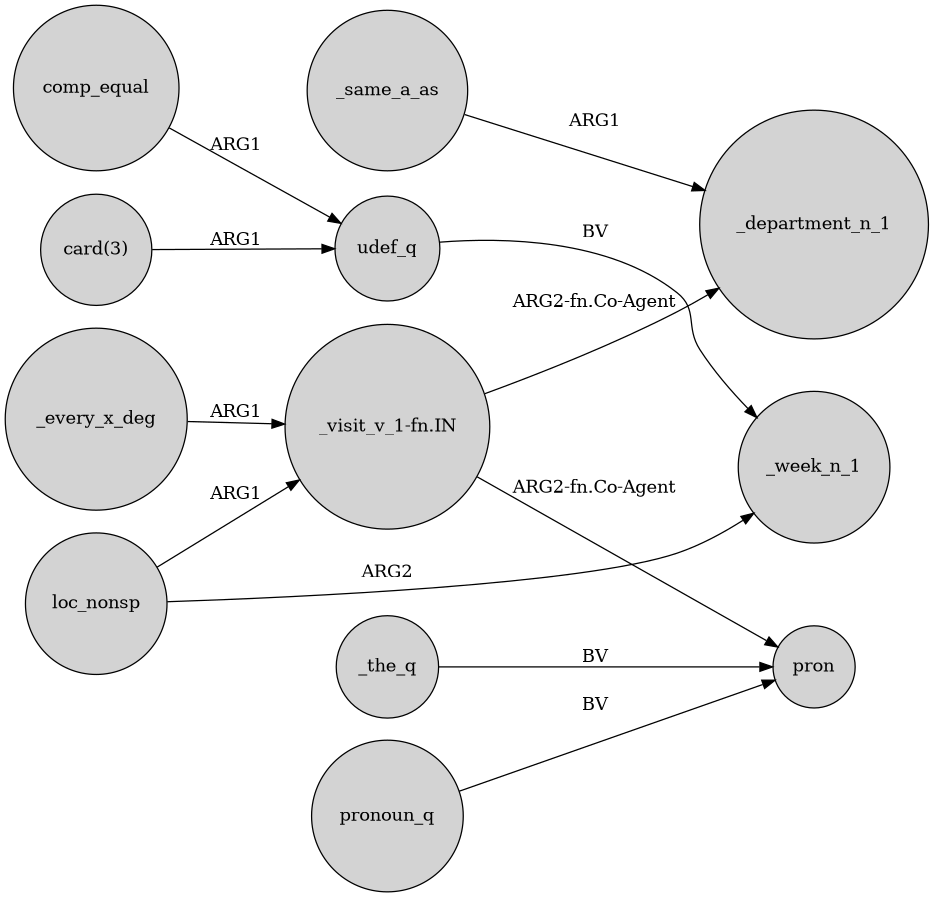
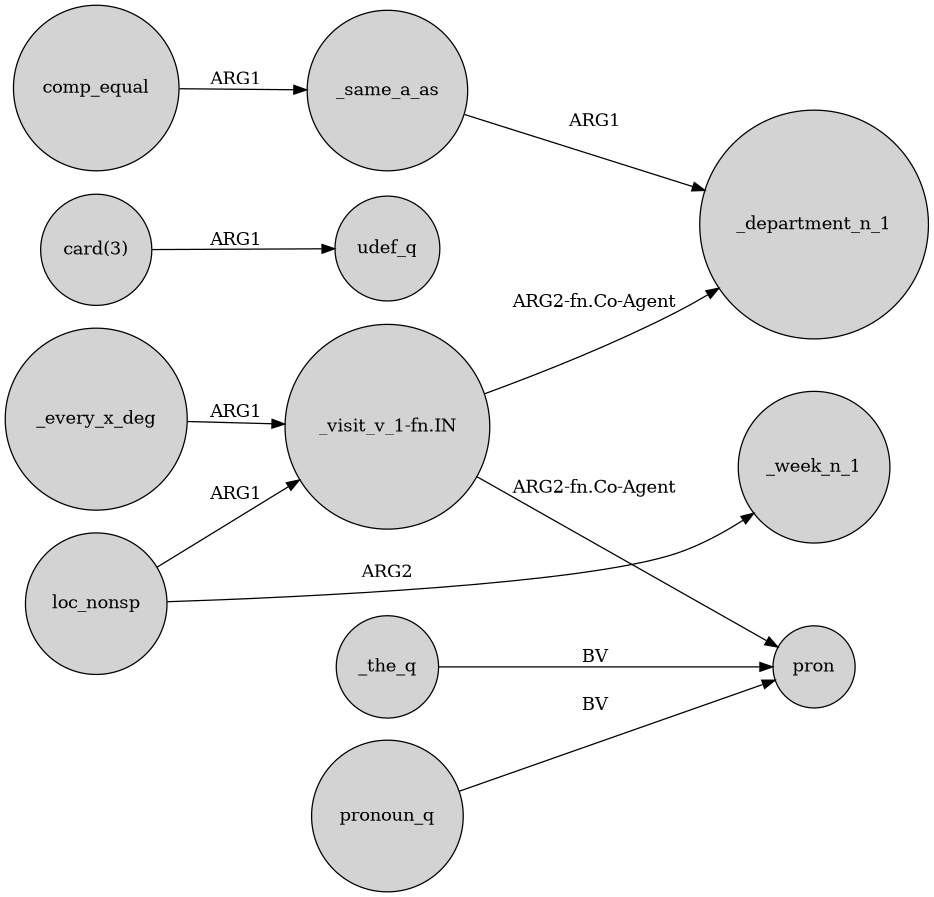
edge "comp_equal" -> "udef_q": now "comp_equal" -> "_same_a_as"
edge "udef_q" -> "_week_n_1": removed, label "BV"
